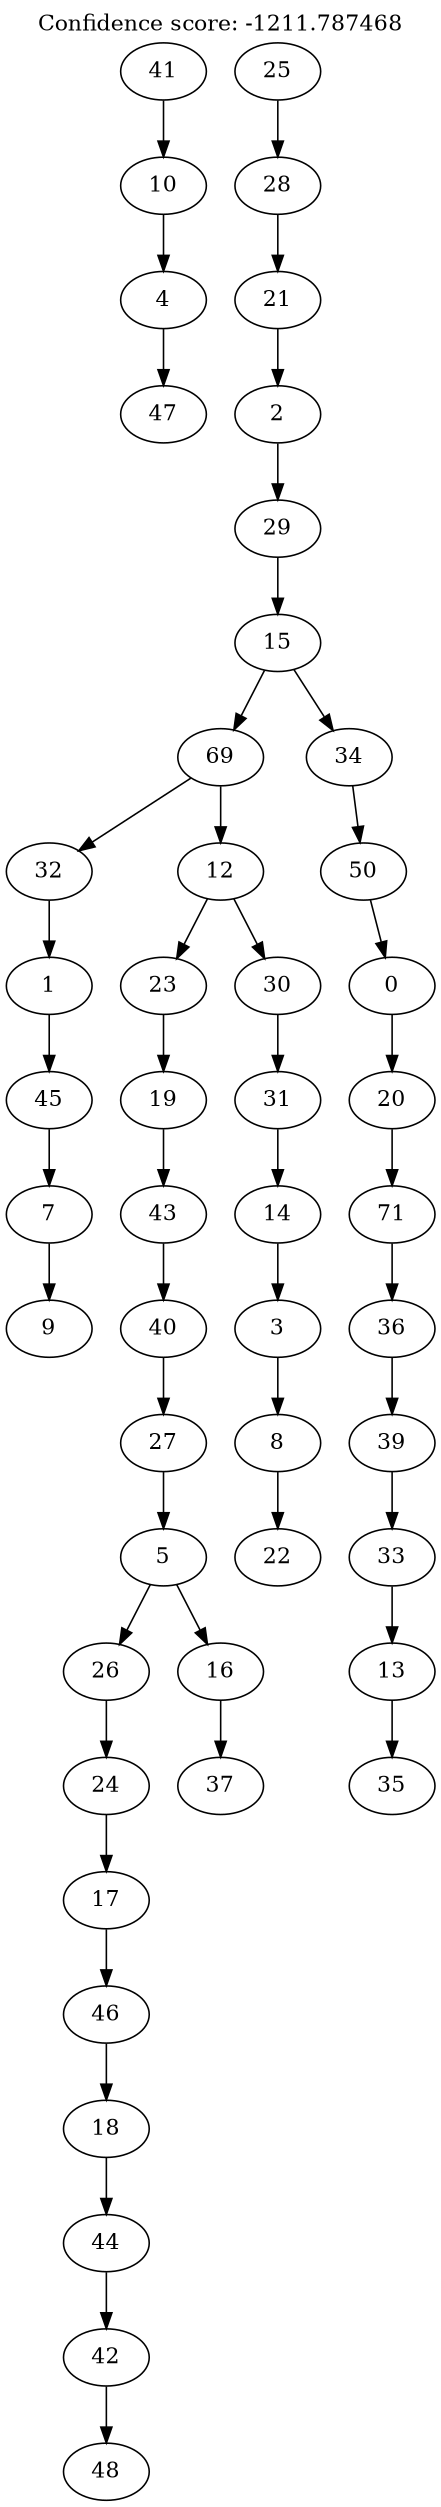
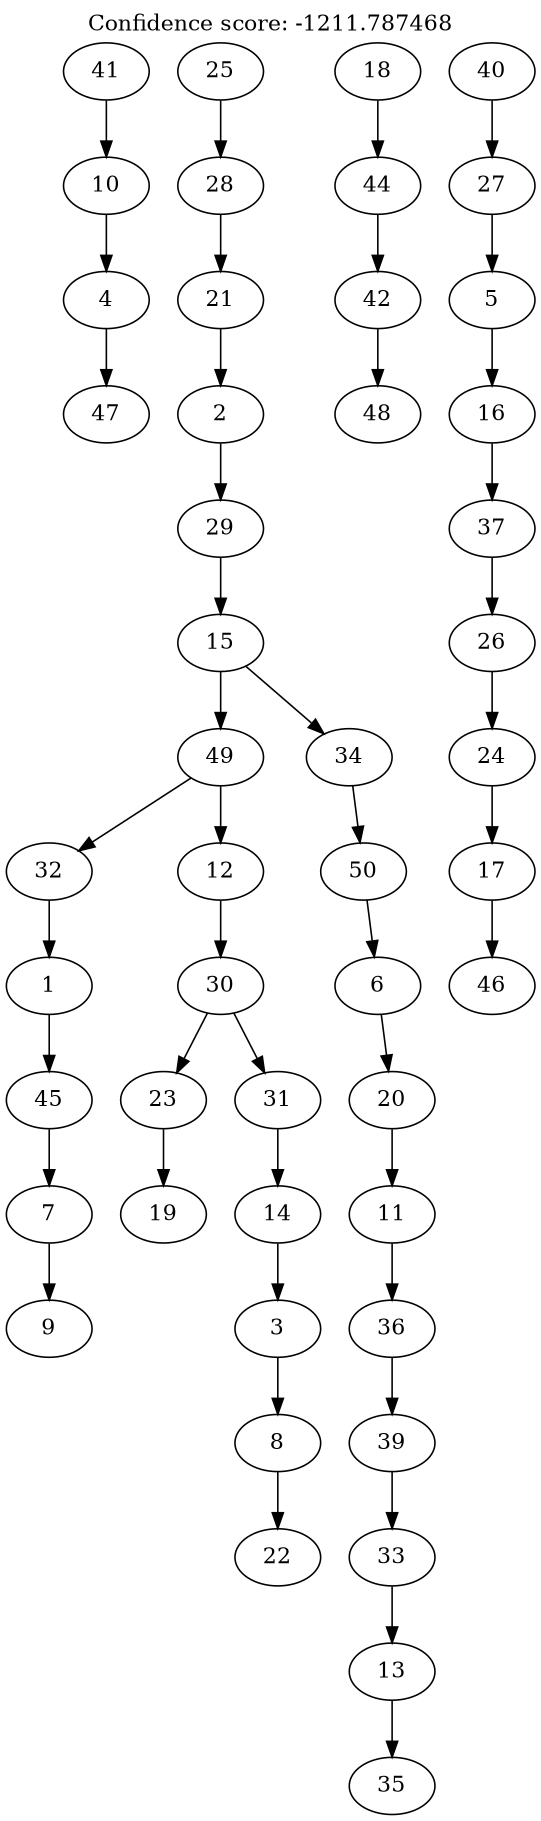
node "69": label "69" -> "49"
edge "12" -> "23": now "30" -> "23"
node "0": label "0" -> "6"
node "43": removed
node "71": label "71" -> "11"
edge "5" -> "26": now "37" -> "26"
edge "46" -> "18": removed
